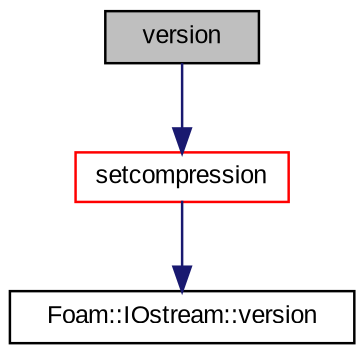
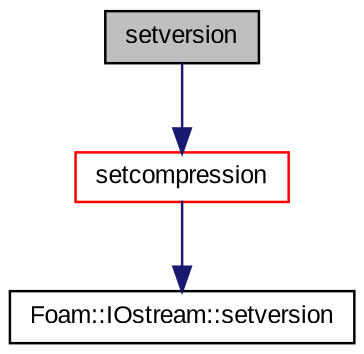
node "version": label "version" -> "setversion"
node "Foam::IOstream::version": label "Foam::IOstream::version" -> "Foam::IOstream::setversion"
